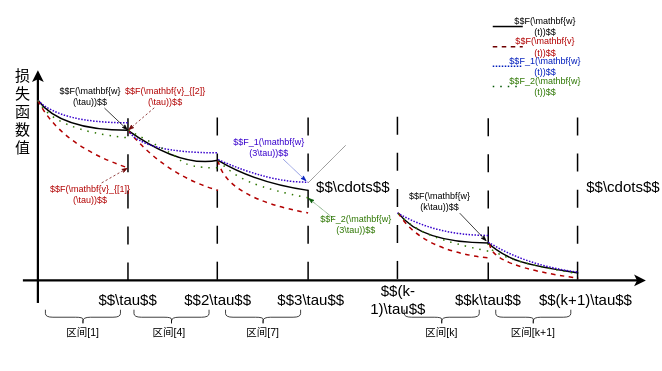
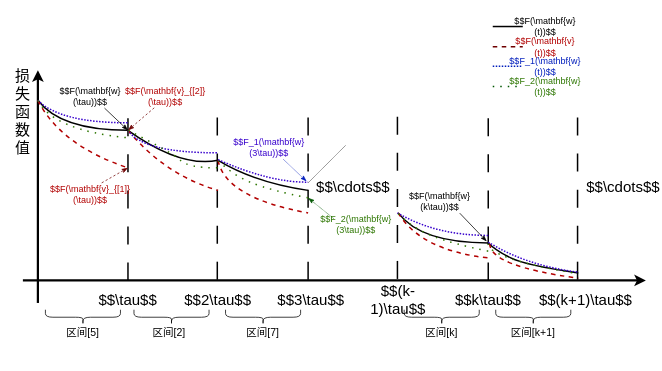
node "区间[1]": label "区间[1]" -> "区间[5]"
node "区间[4]": label "区间[4]" -> "区间[2]"
